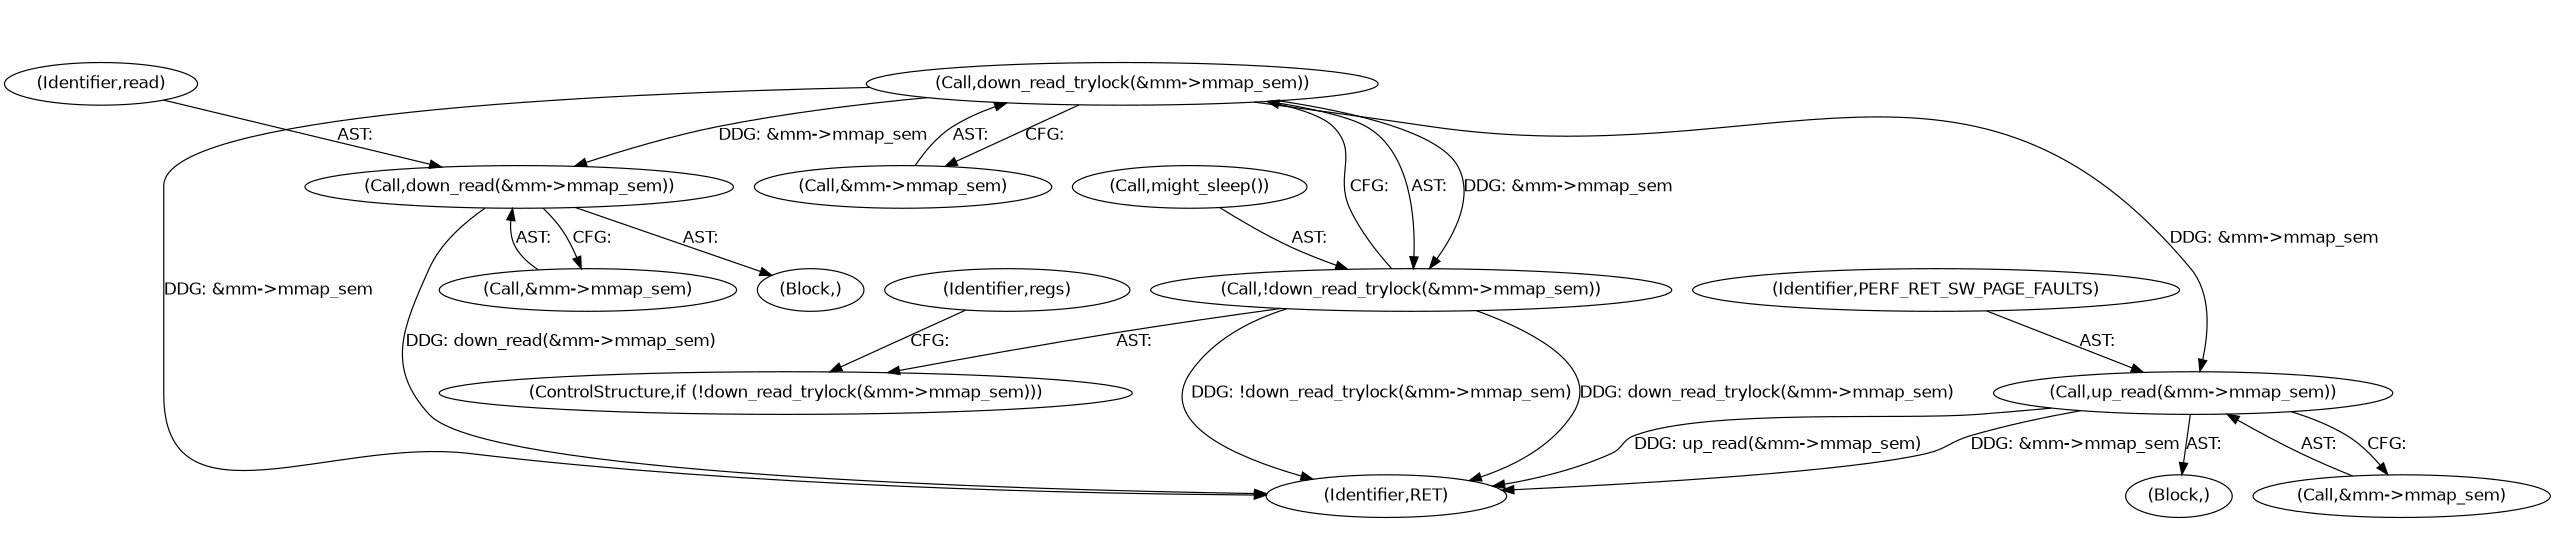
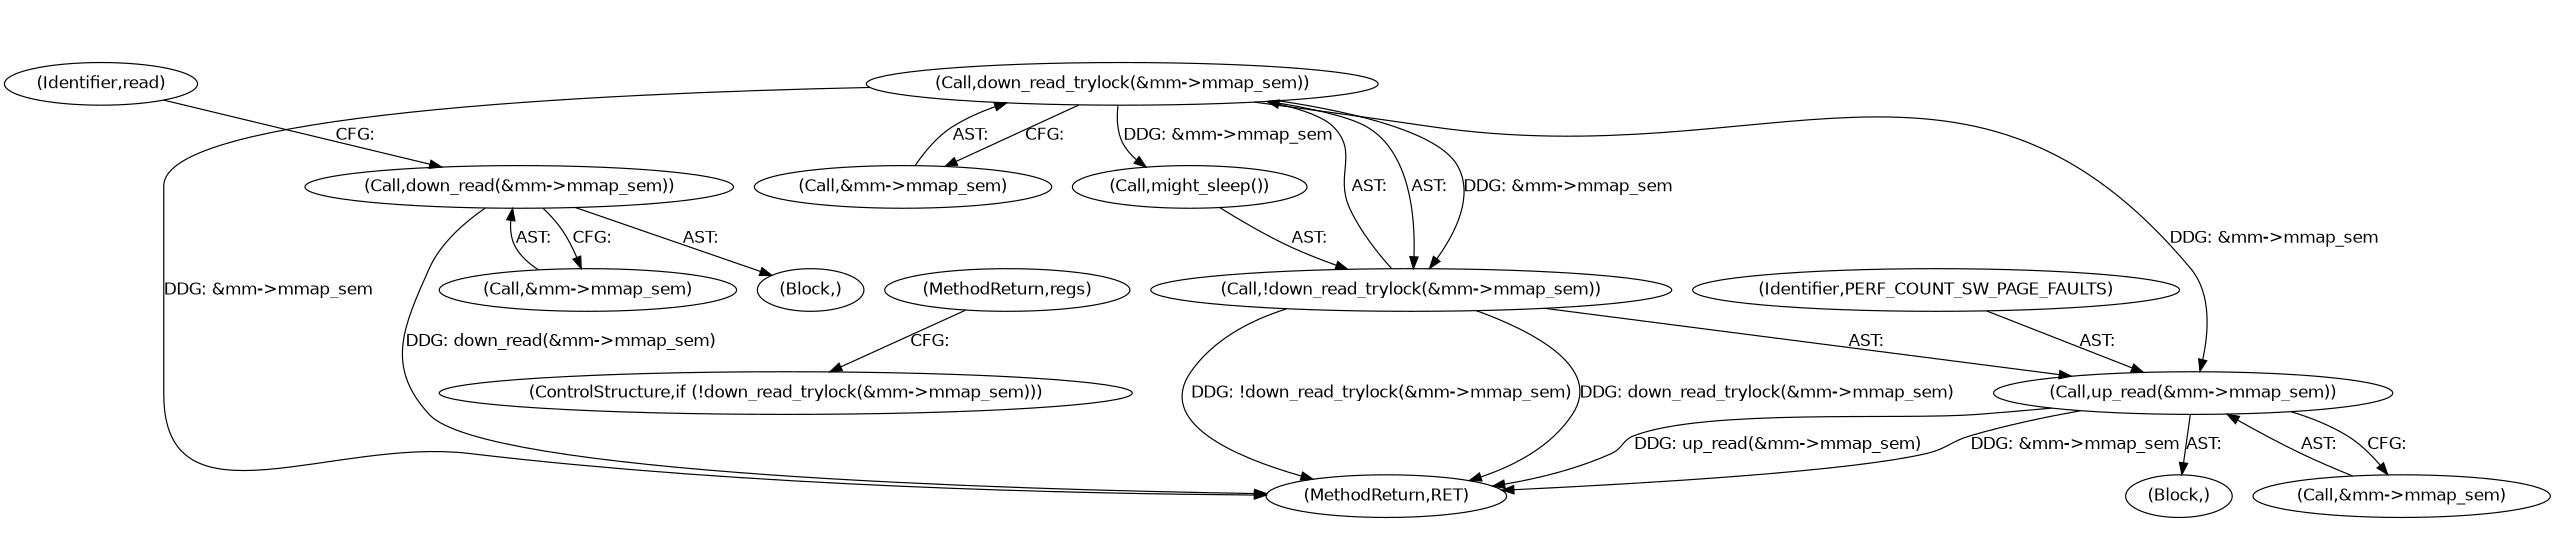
edge "(Call,down_read_trylock(&mm->mmap_sem))" -> "(Call,down_read(&mm->mmap_sem))": now "(Call,down_read_trylock(&mm->mmap_sem))" -> "(Call,might_sleep())"
edge "(Identifier,read)" -> "(Call,down_read(&mm->mmap_sem))": label "AST: " -> "CFG: "
edge "(Call,!down_read_trylock(&mm->mmap_sem))" -> "(Call,down_read_trylock(&mm->mmap_sem))": label "CFG: " -> "AST: "
node "(Identifier,regs)": label "(Identifier,regs)" -> "(MethodReturn,regs)"
node "(Identifier,PERF_RET_SW_PAGE_FAULTS)": label "(Identifier,PERF_RET_SW_PAGE_FAULTS)" -> "(Identifier,PERF_COUNT_SW_PAGE_FAULTS)"
edge "(Call,!down_read_trylock(&mm->mmap_sem))" -> "(ControlStructure,if (!down_read_trylock(&mm->mmap_sem)))": now "(Call,!down_read_trylock(&mm->mmap_sem))" -> "(Call,up_read(&mm->mmap_sem))"
node "(Identifier,RET)": label "(Identifier,RET)" -> "(MethodReturn,RET)"
